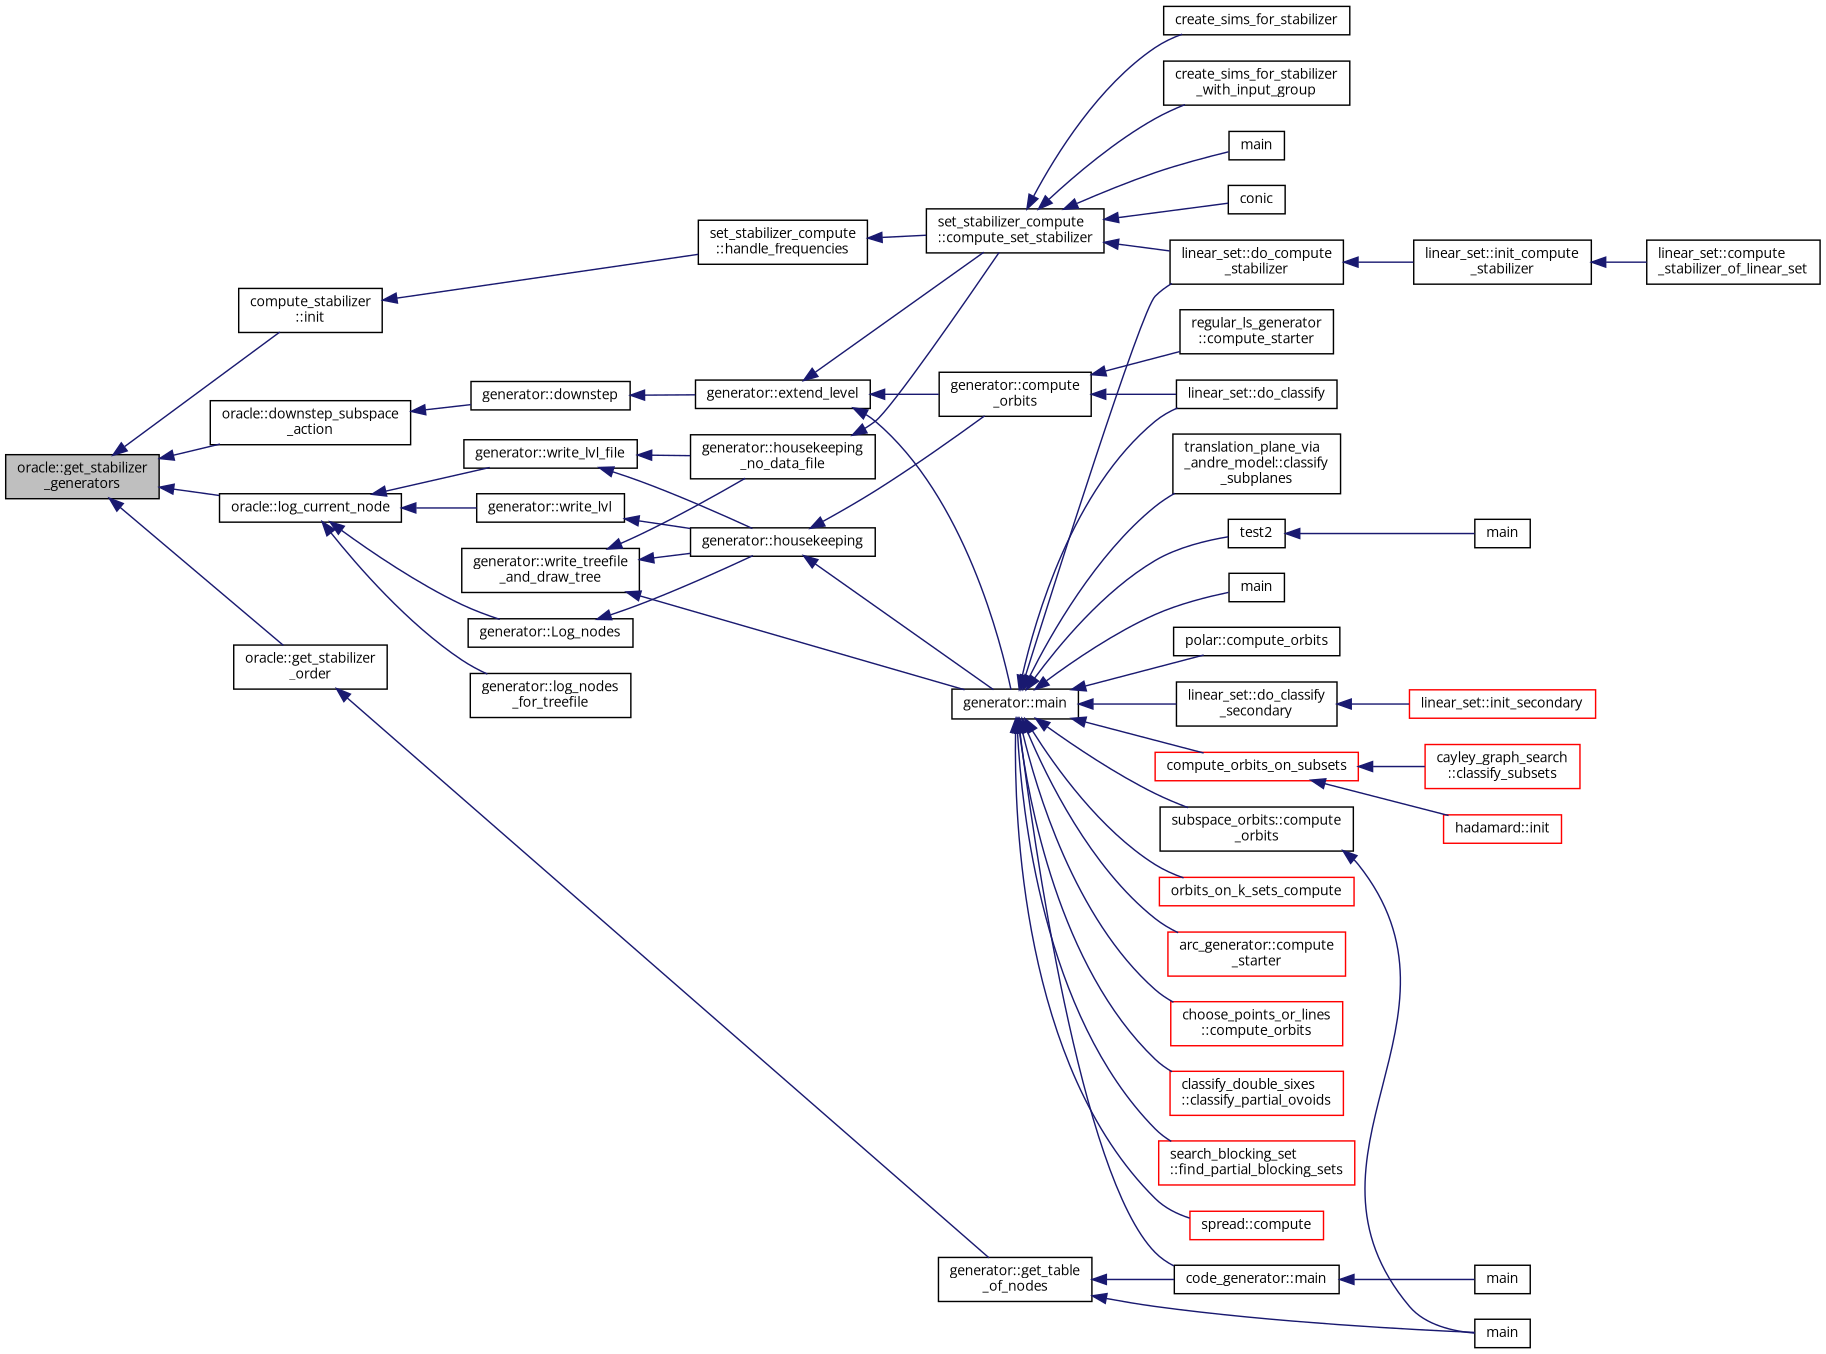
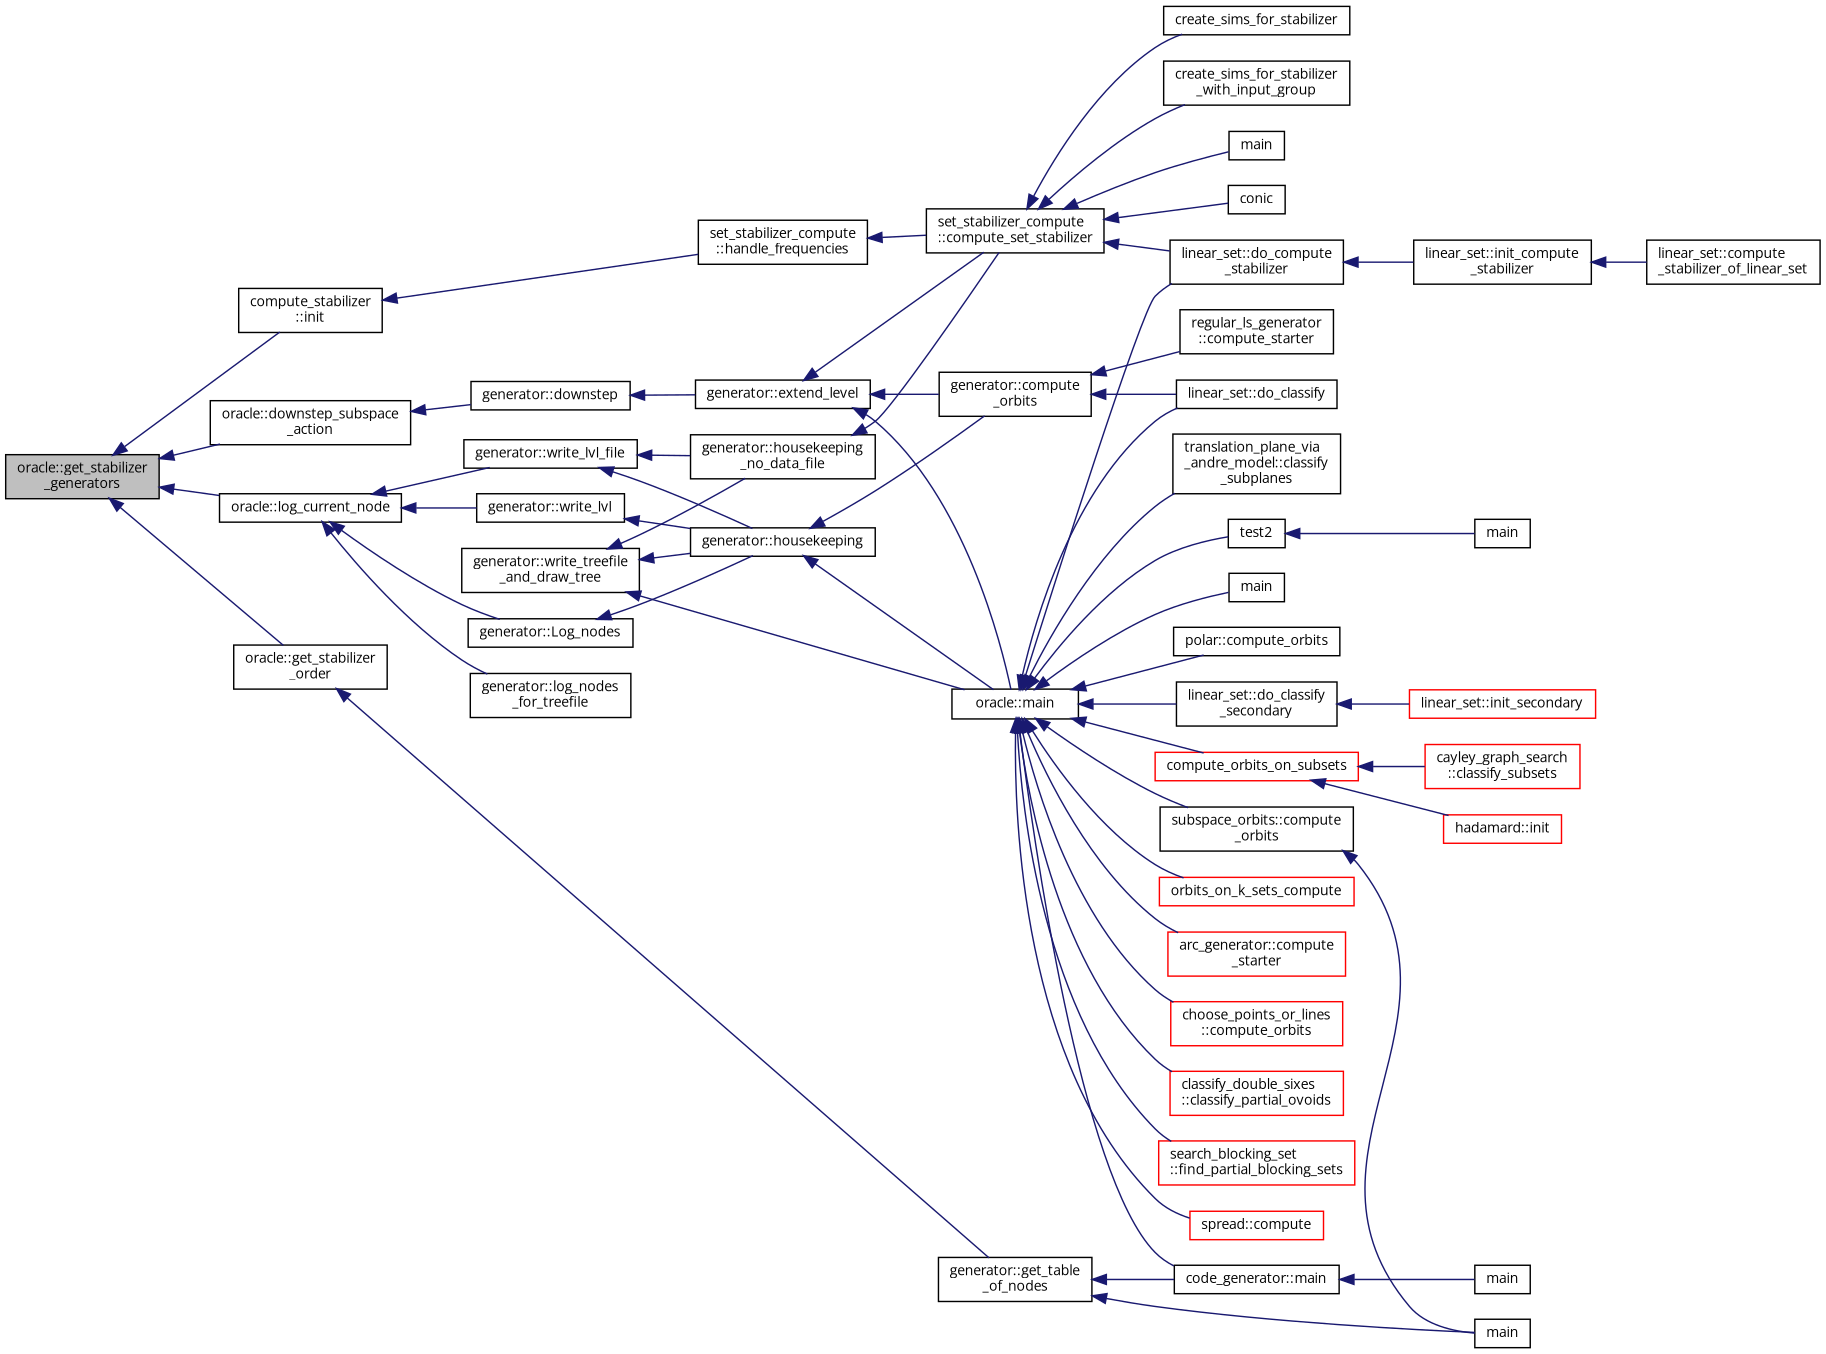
node "generator::main": label "generator::main" -> "oracle::main"
